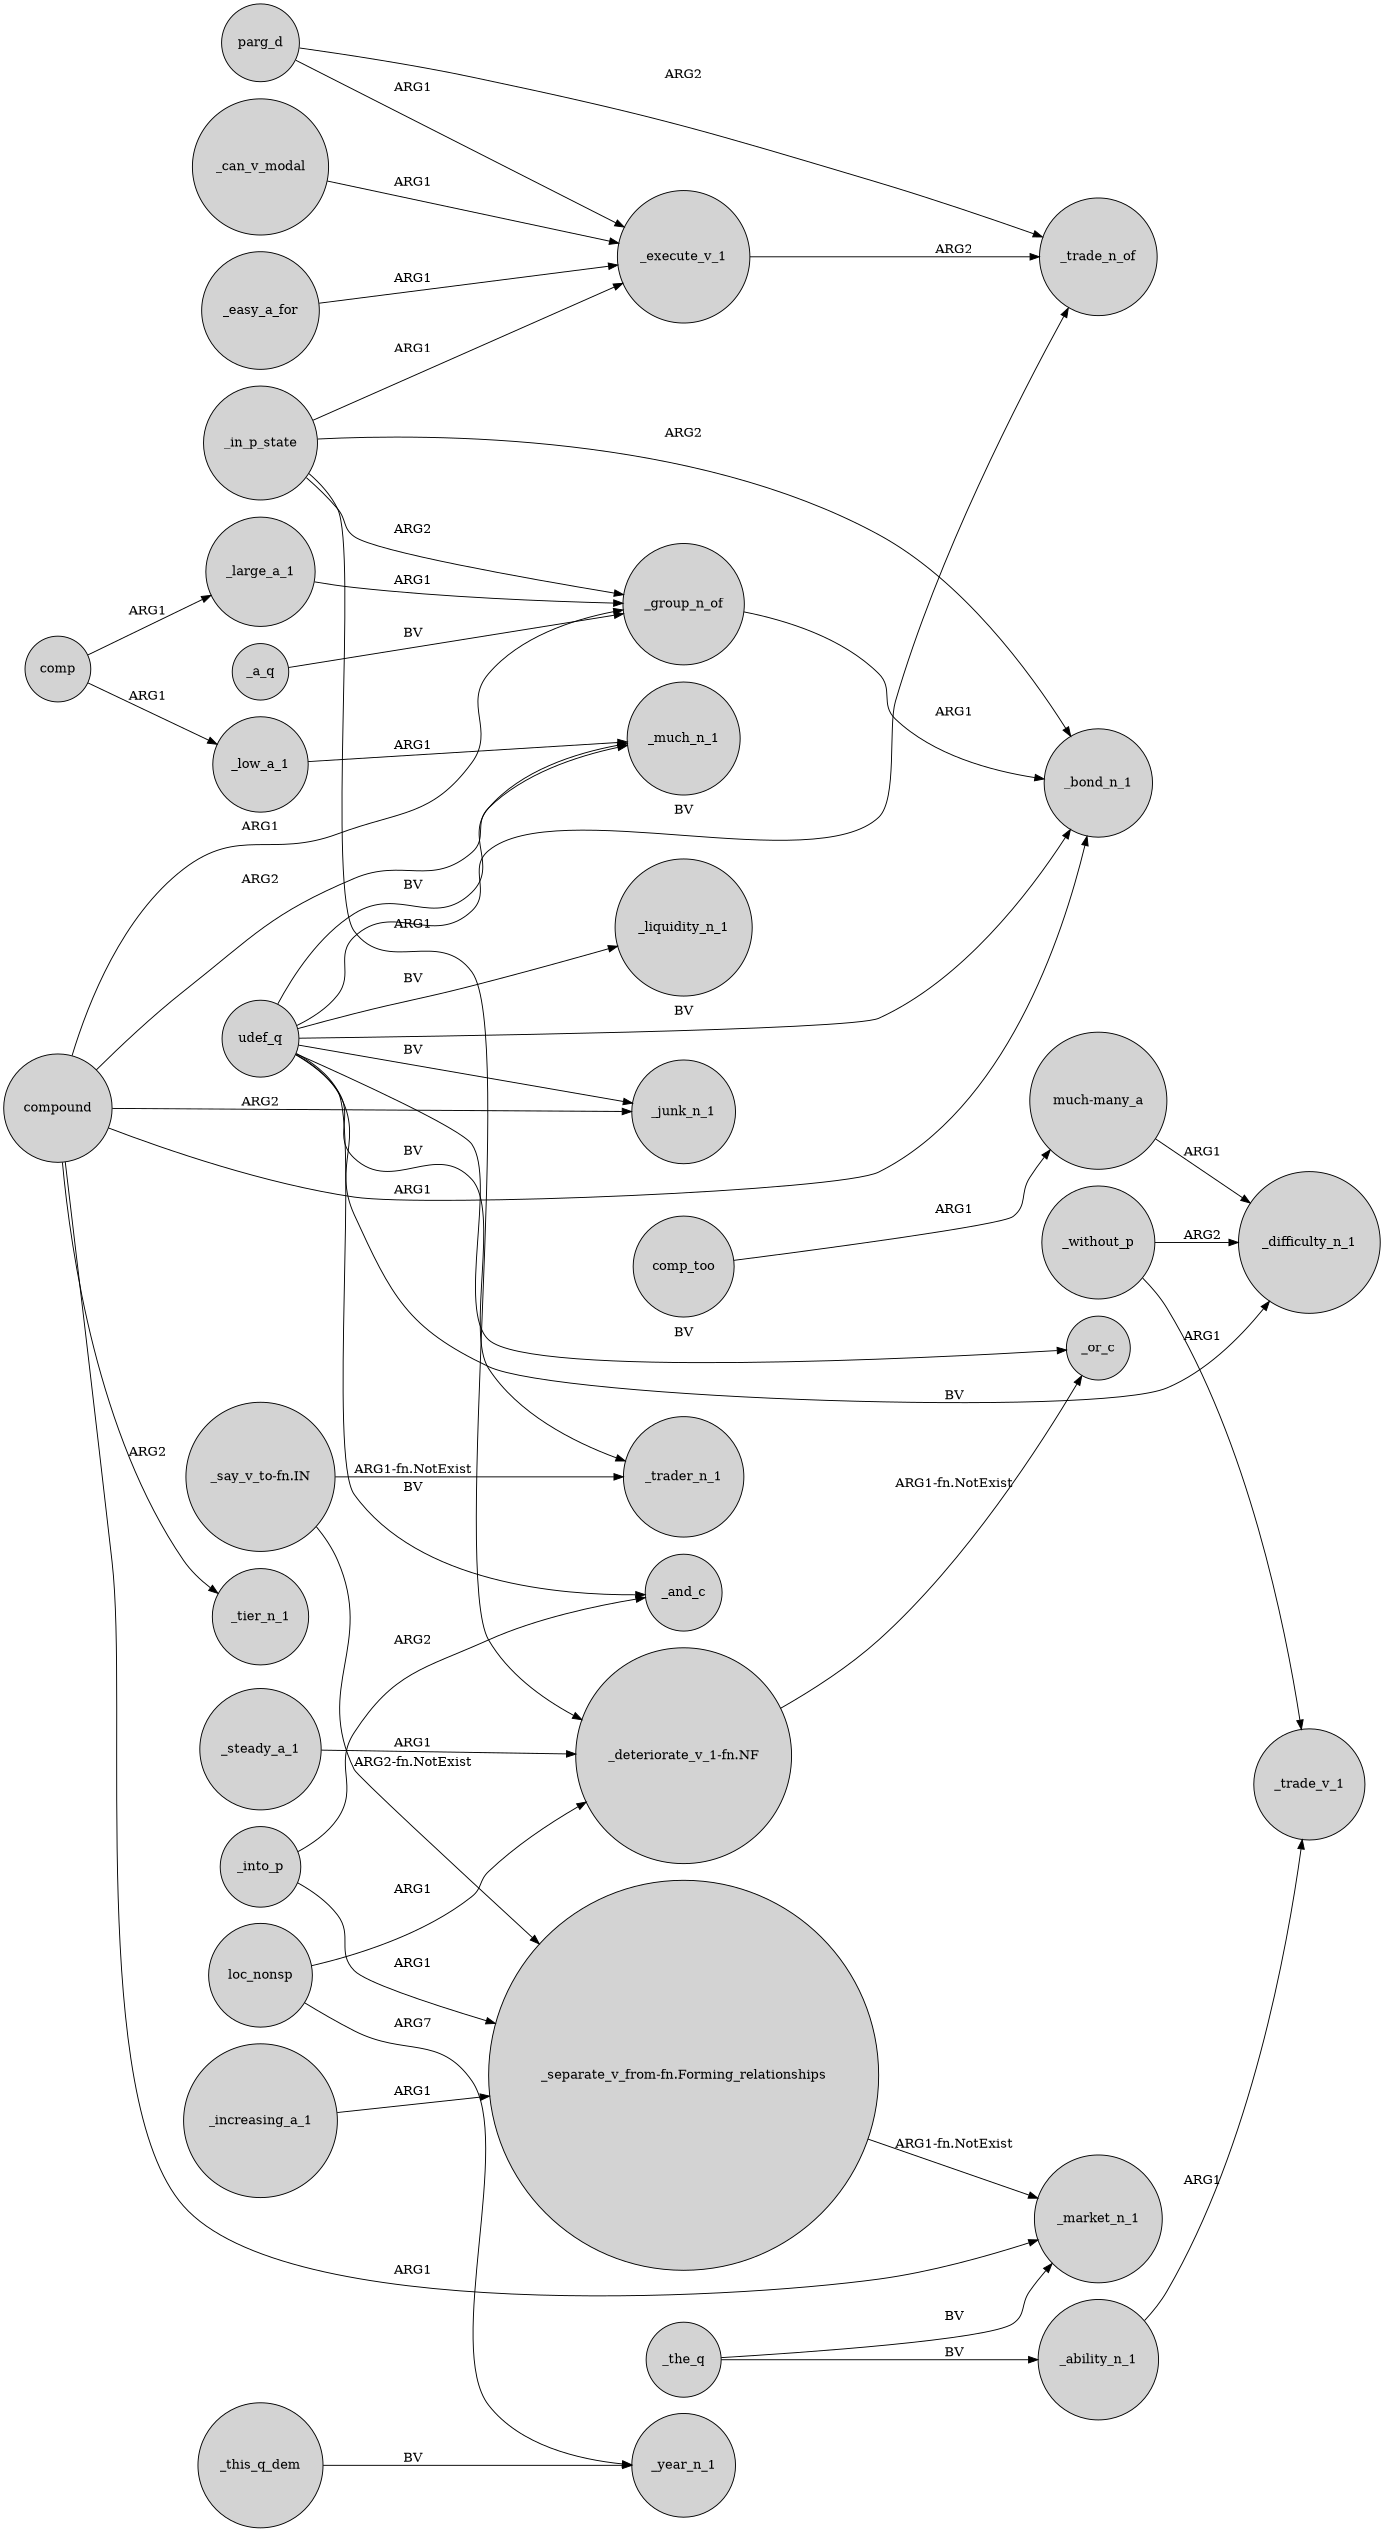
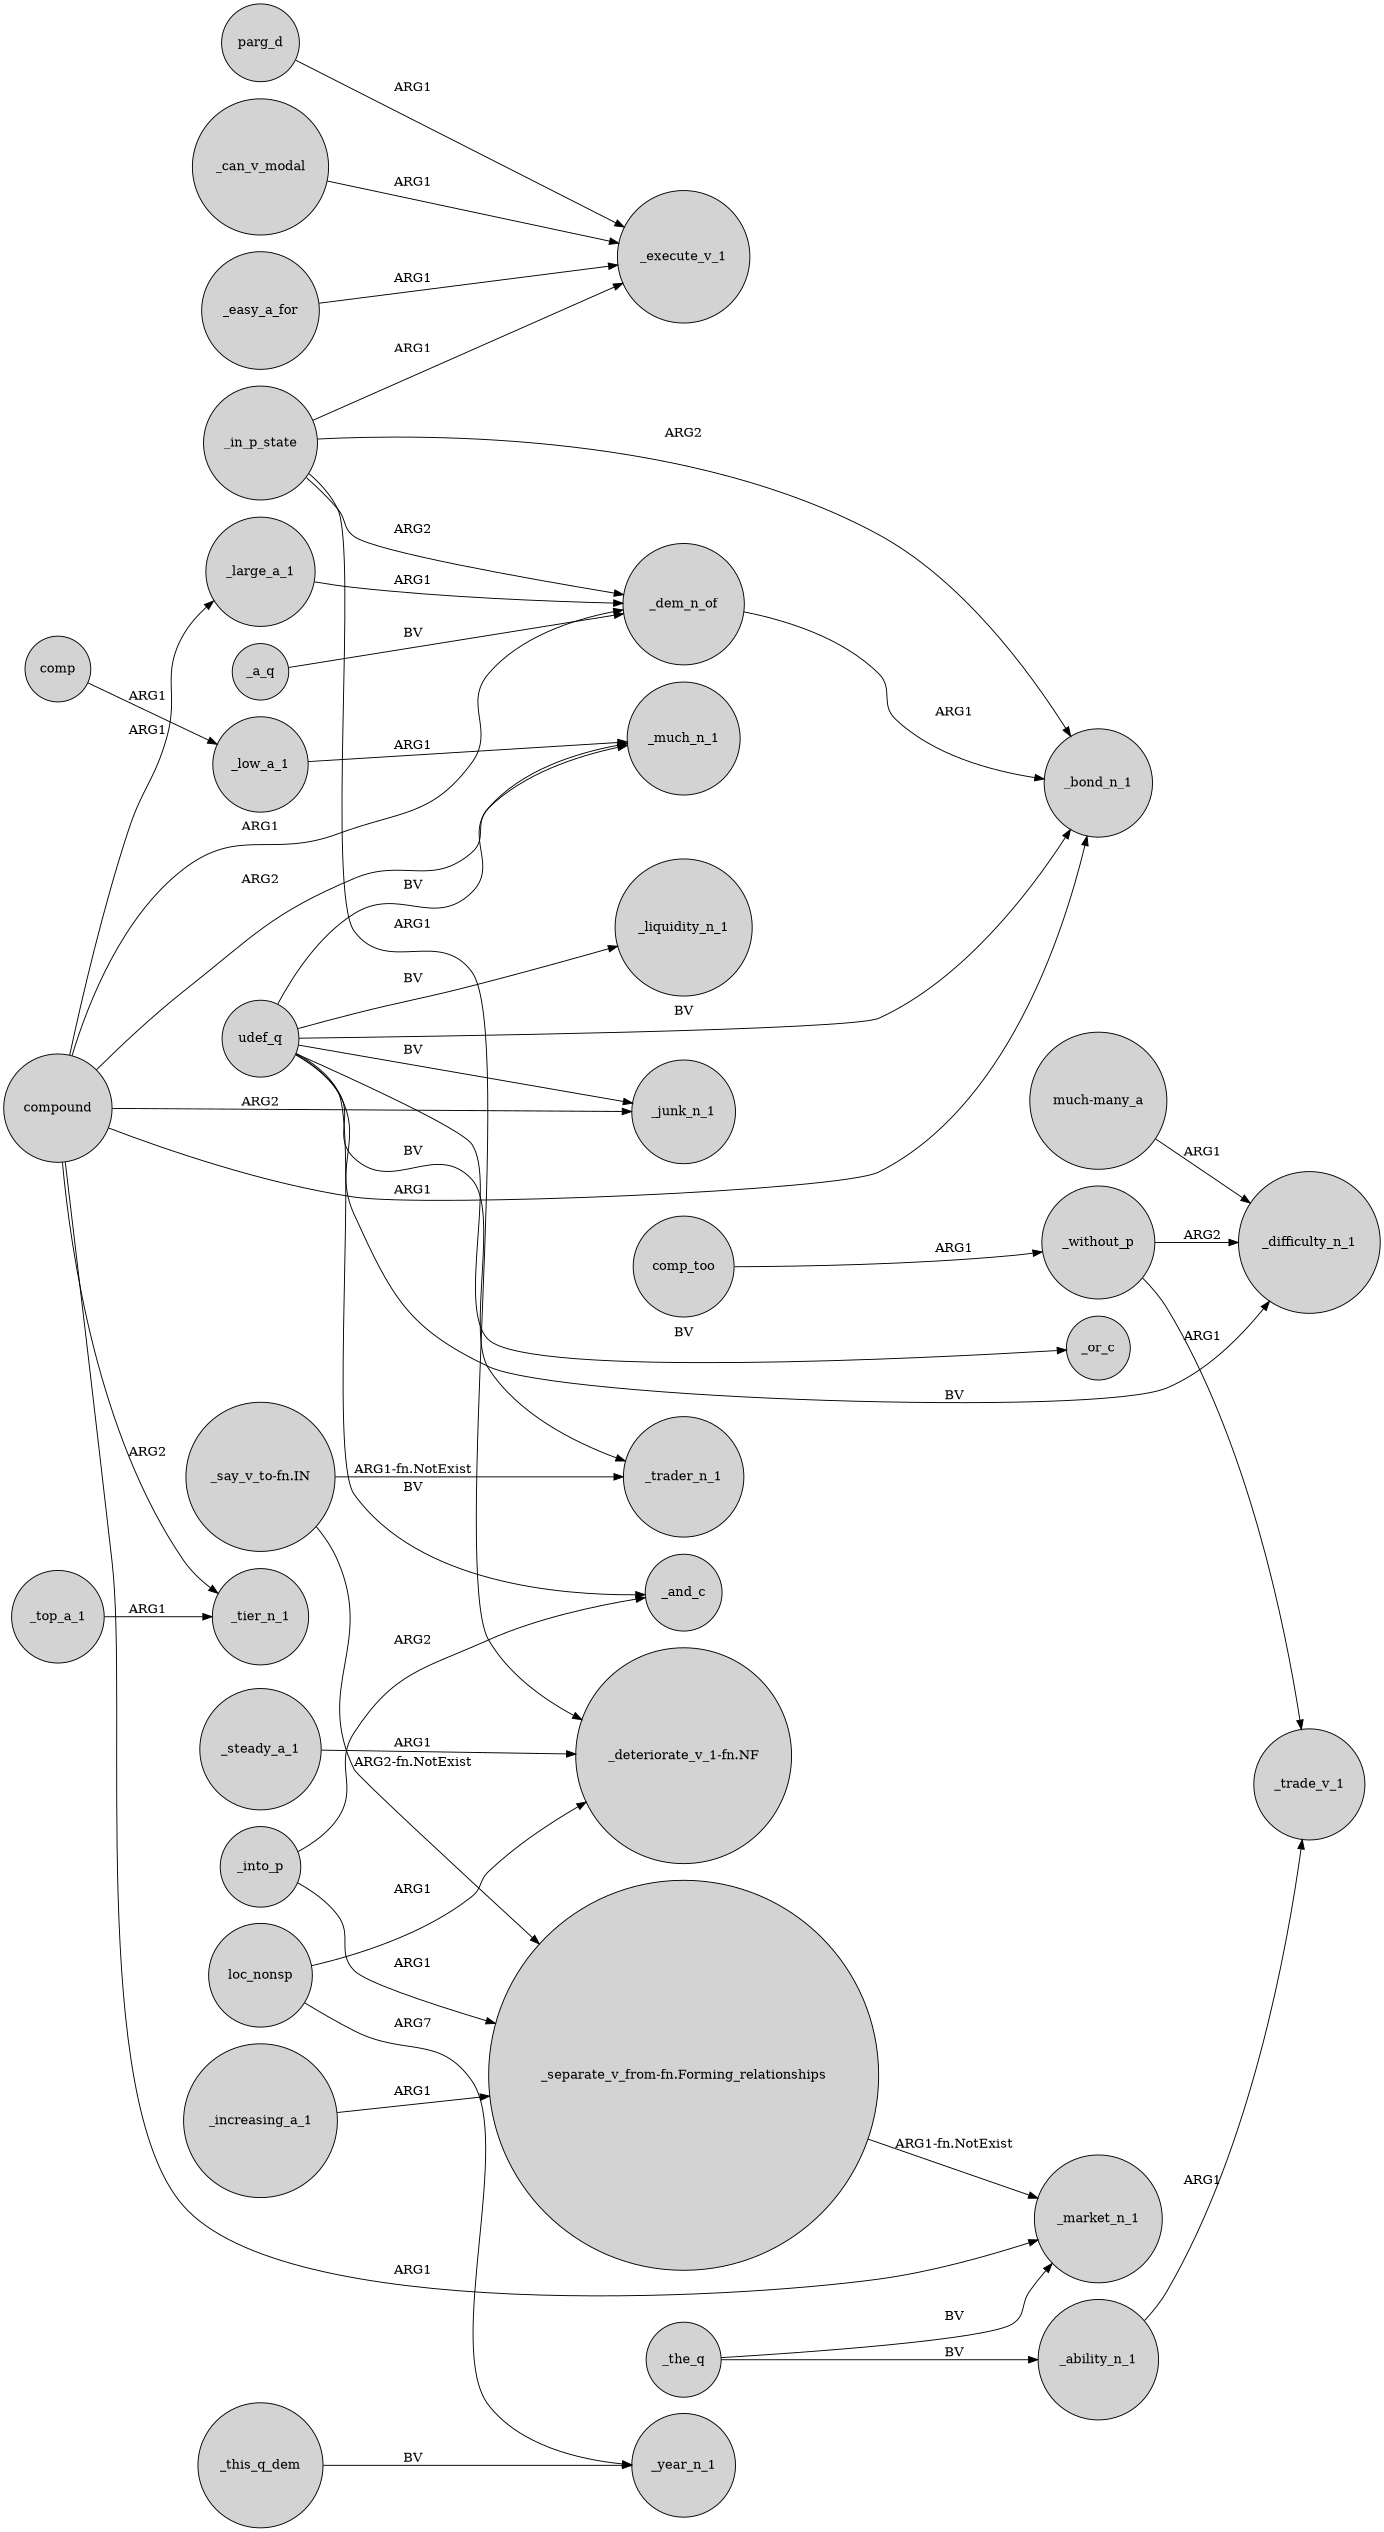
node "_trade_n_of": removed
node "_group_n_of": label "_group_n_of" -> "_dem_n_of"
edge "comp" -> "_large_a_1": now "compound" -> "_large_a_1"
edge "comp_too" -> "much-many_a": now "comp_too" -> "_without_p"
edge "_deteriorate_v_1-fn.NF" -> "_or_c": removed, label "ARG1-fn.NotExist"
node "_top_a_1": added
